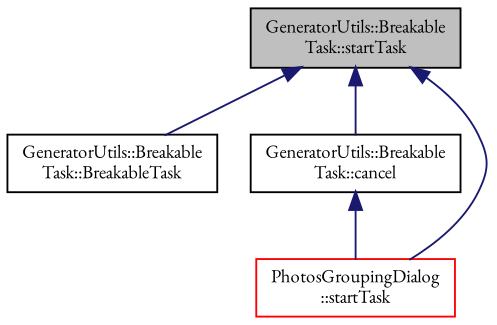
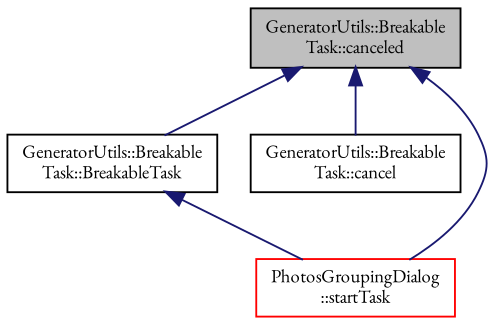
node "GeneratorUtils::Breakable Task::startTask": label "GeneratorUtils::Breakable Task::startTask" -> "GeneratorUtils::Breakable Task::canceled"
edge "PhotosGroupingDialog ::startTask" -> "GeneratorUtils::Breakable Task::cancel": now "PhotosGroupingDialog ::startTask" -> "GeneratorUtils::Breakable Task::BreakableTask"
